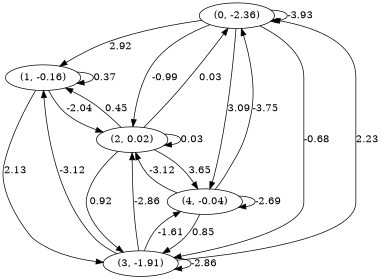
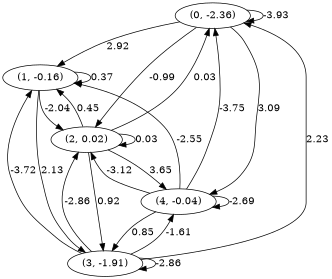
edge "(4, -0.04)" -> "(1, -0.16)": added, label "-2.55"
edge "(3, -1.91)" -> "(1, -0.16)": label "-3.12" -> "-3.72"
edge "(0, -2.36)" -> "(3, -1.91)": removed, label "-0.68"
